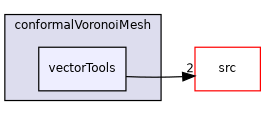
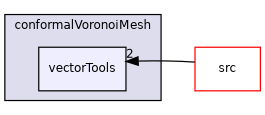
edge "vectorTools" -> "src": reversed
